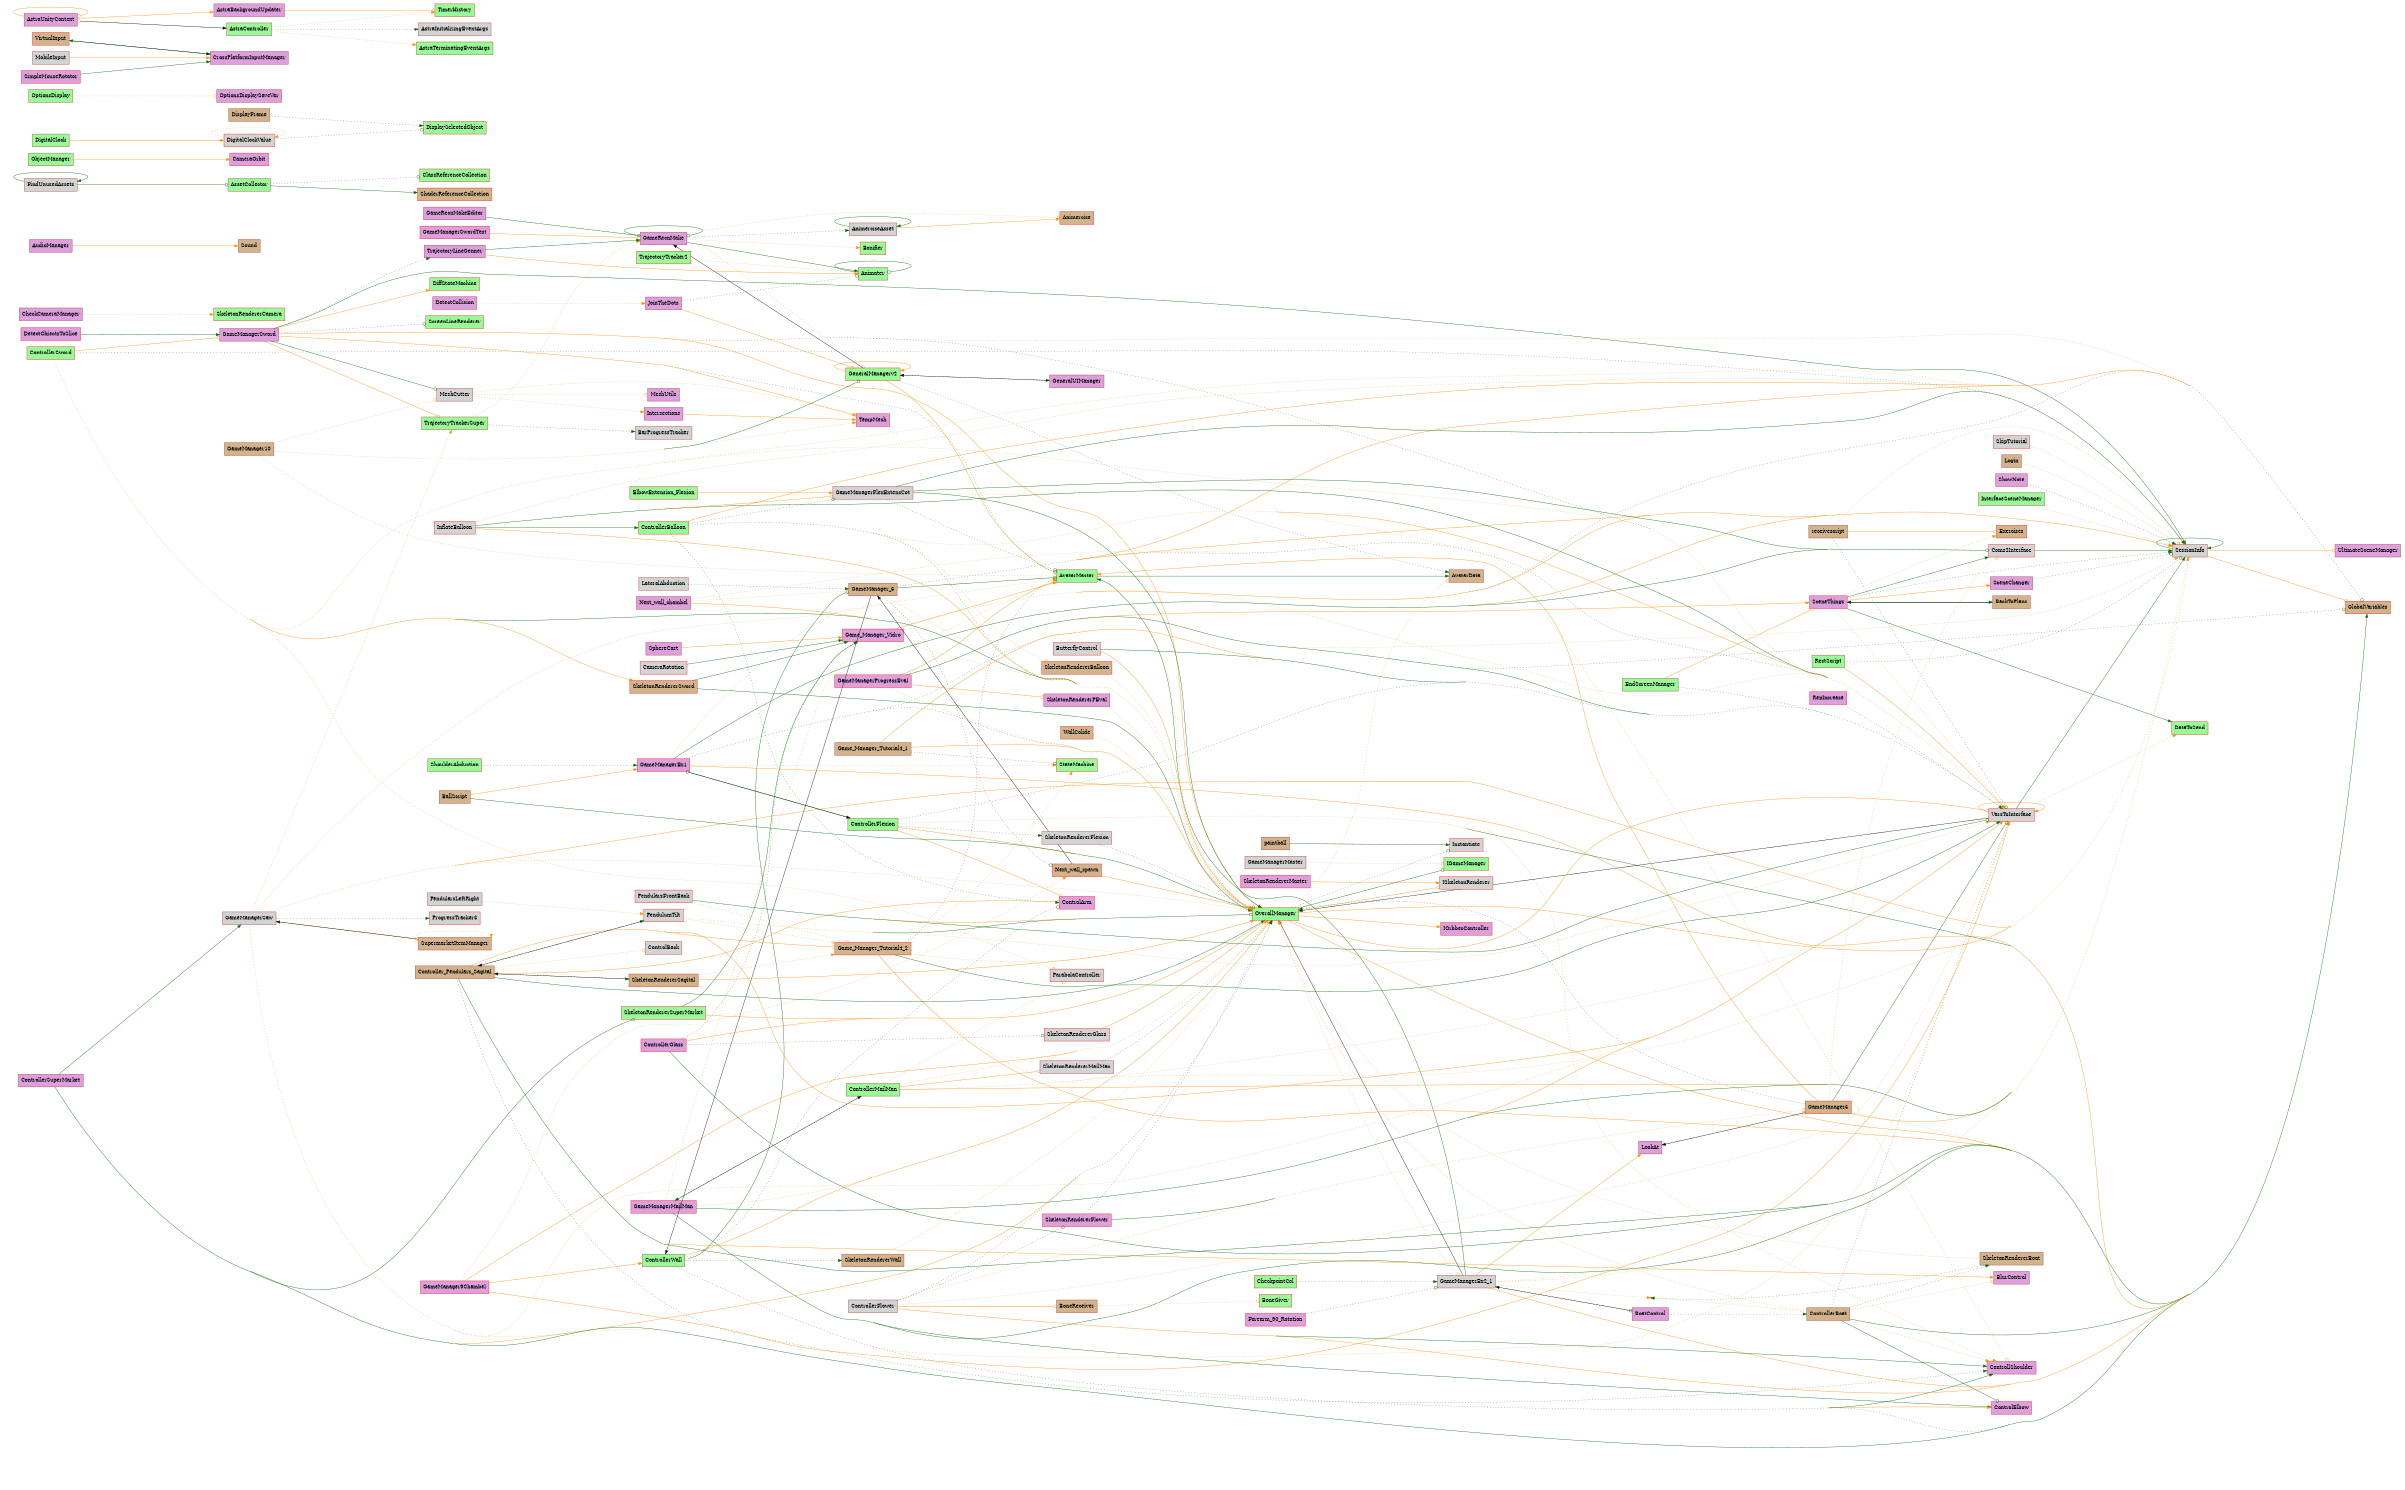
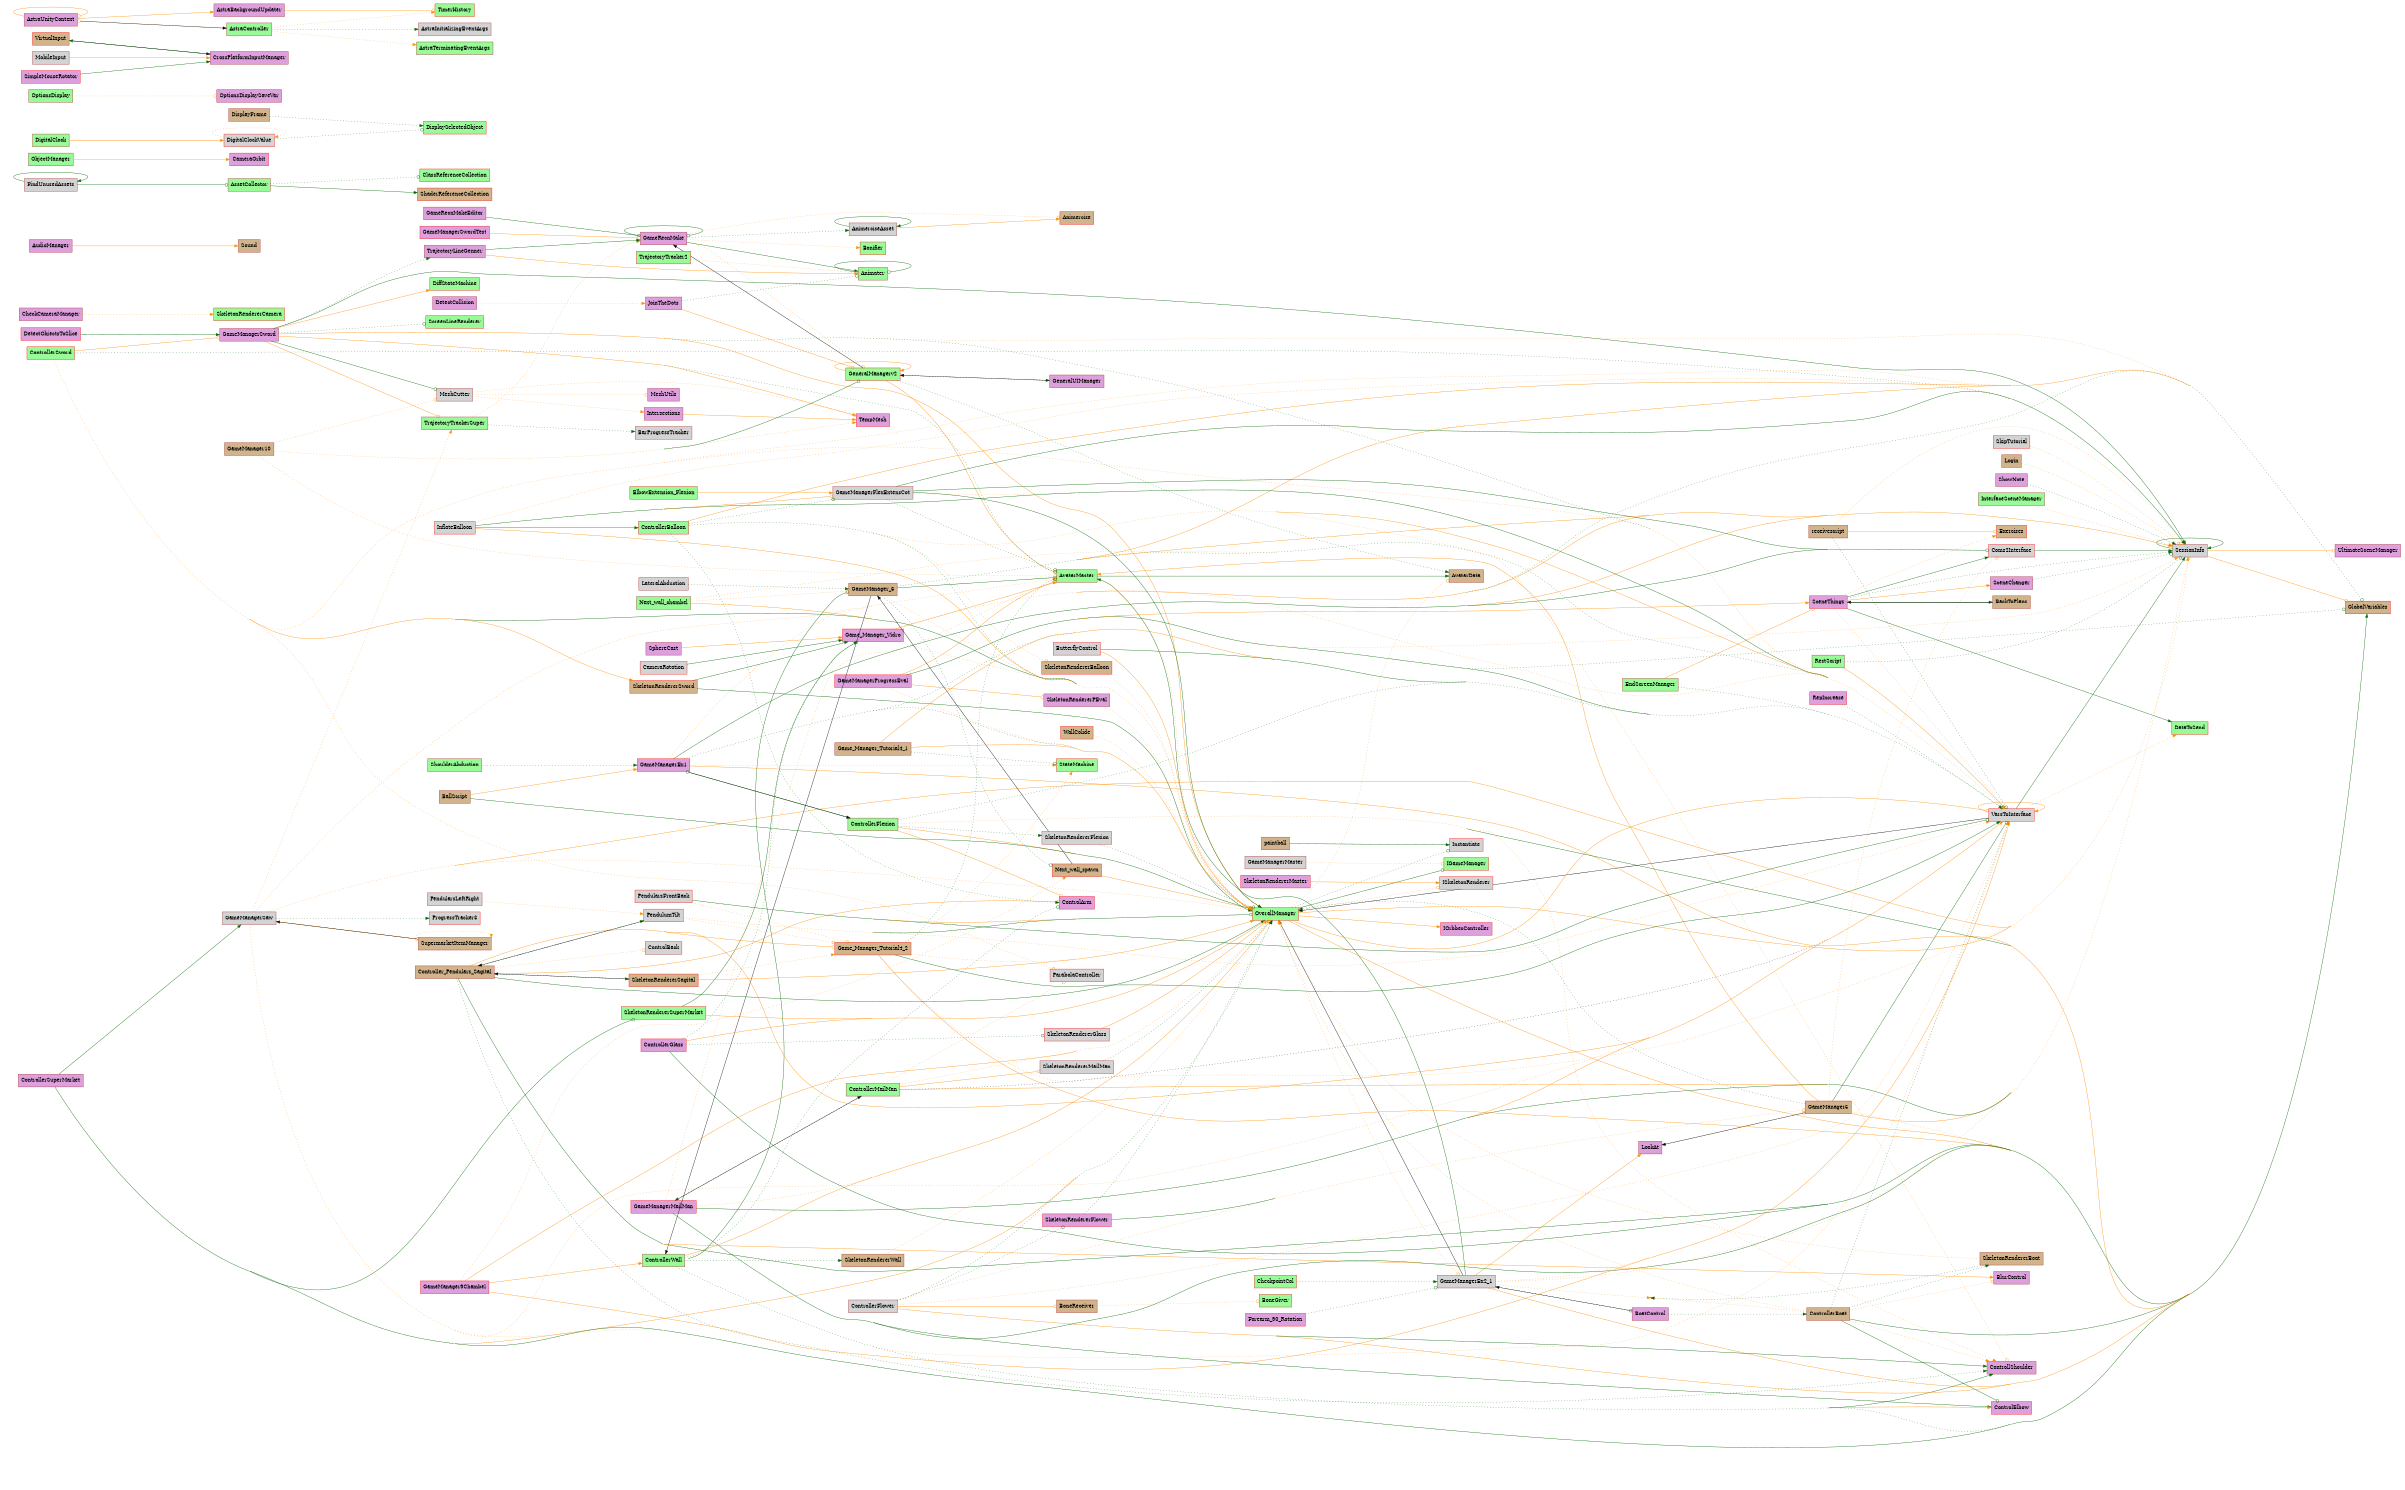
node "Next_wall_chambel": fillcolor plum -> palegreen
edge "OverallManager" -> "ISkeletonRenderer": style solid -> dotted
edge "ControllerMailMan" -> "VarsToInterface": color darkorange -> black
